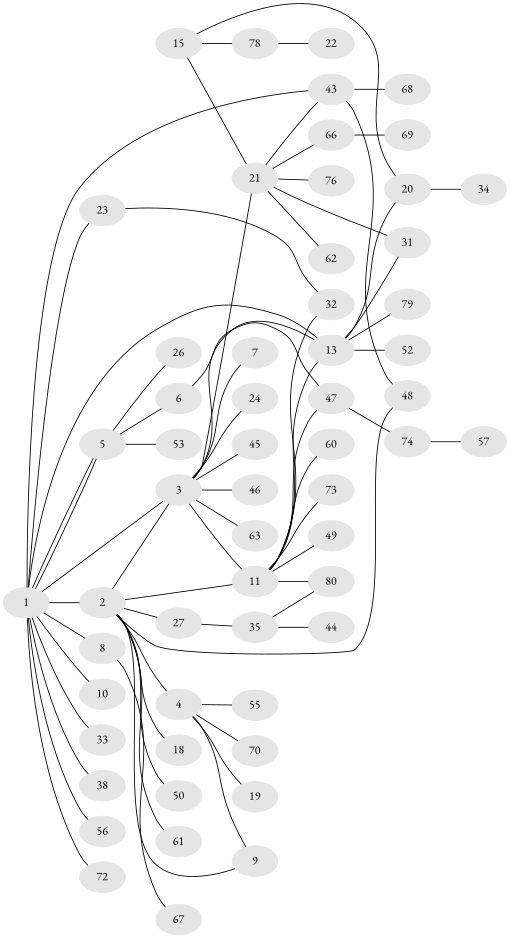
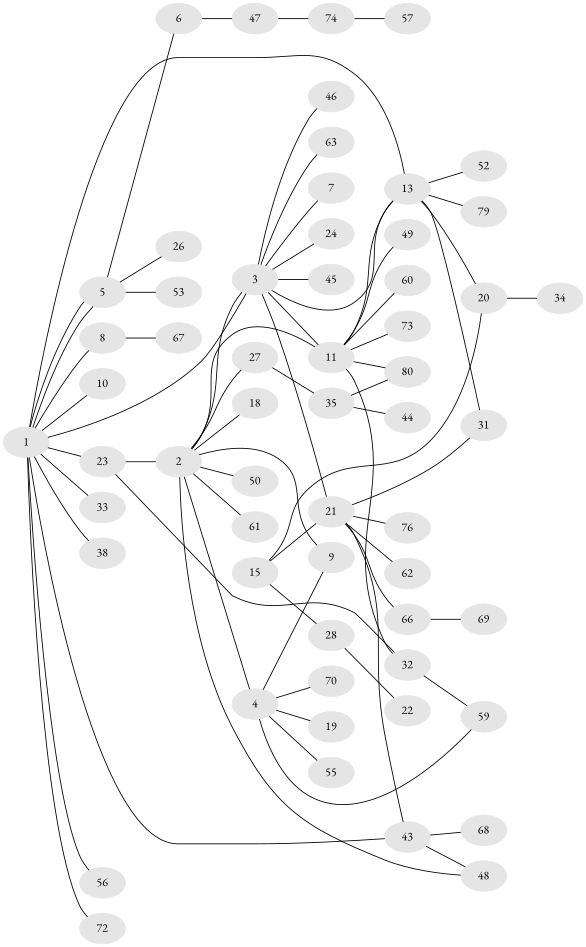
node "78": label "78" -> "28"
edge "47" -- "11": removed
edge "1" -- "2": now "23" -- "2"
node "59": added
